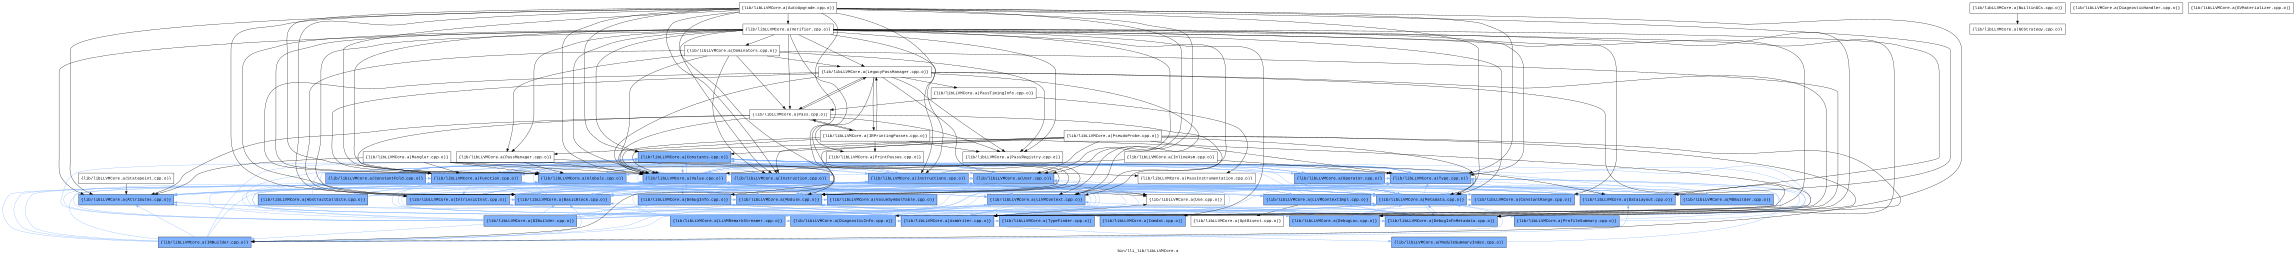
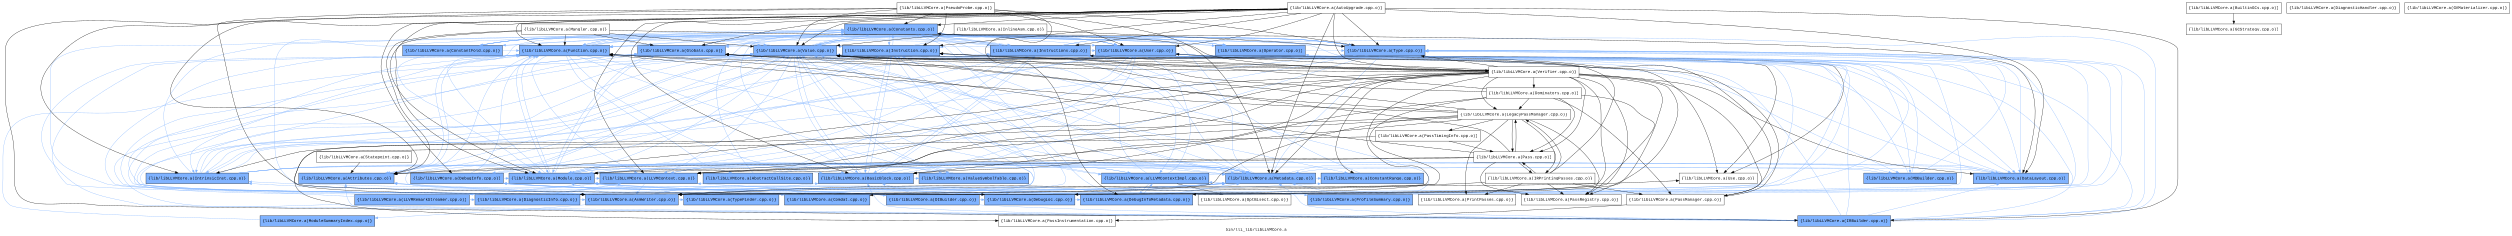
edge "{lib/libLLVMCore.a(Verifier.cpp.o)}" -> "{lib/libLLVMCore.a(Value.cpp.o)}": reversed
edge "{lib/libLLVMCore.a(Instructions.cpp.o)}" -> "{lib/libLLVMCore.a(LLVMContextImpl.cpp.o)}": added
edge "{lib/libLLVMCore.a(IntrinsicInst.cpp.o)}" -> "{lib/libLLVMCore.a(DebugInfoMetadata.cpp.o)}": reversed
